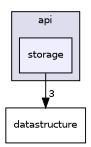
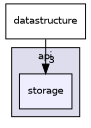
edge "storage" -> "datastructure": reversed
